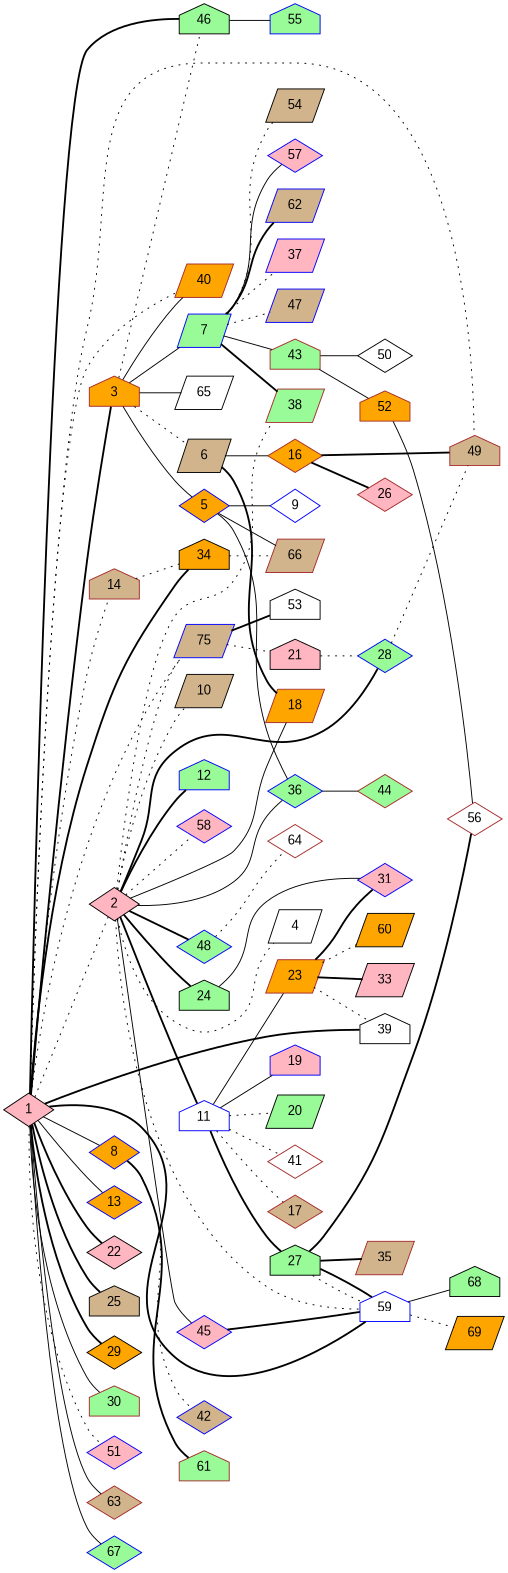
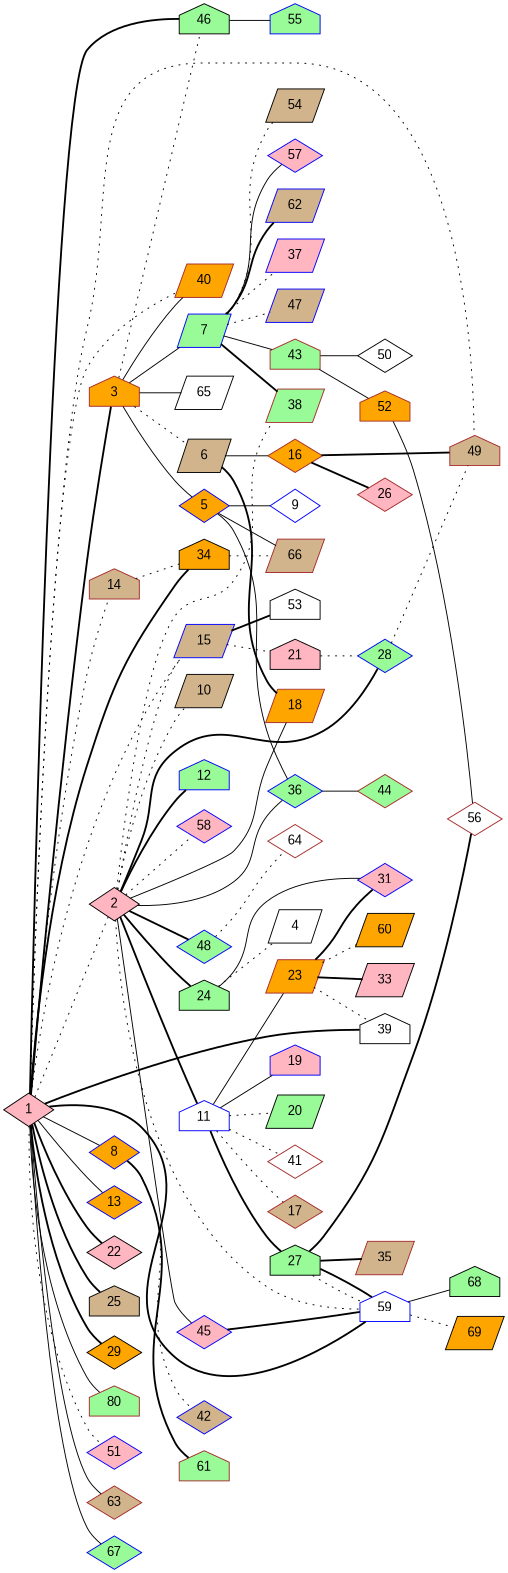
node "75": label "75" -> "15"
edge "2" -- "4": now "24" -- "4"
node "30": label "30" -> "80"
